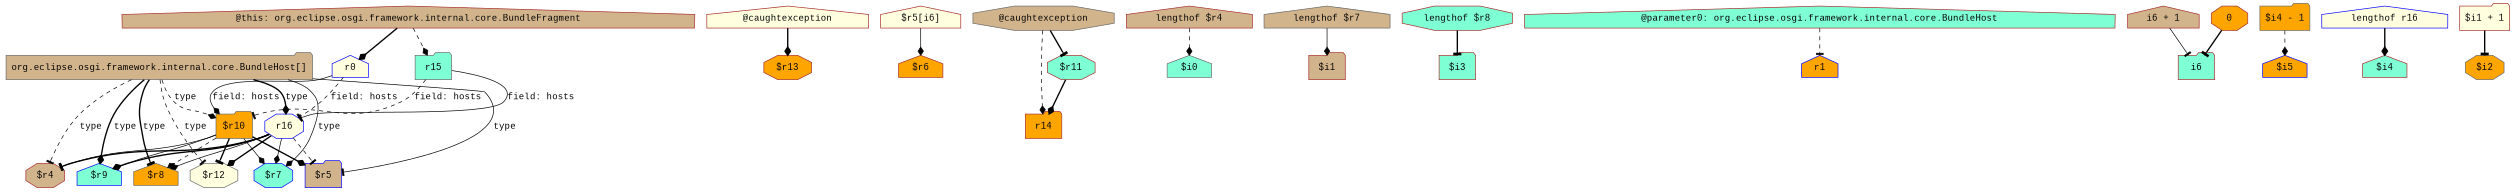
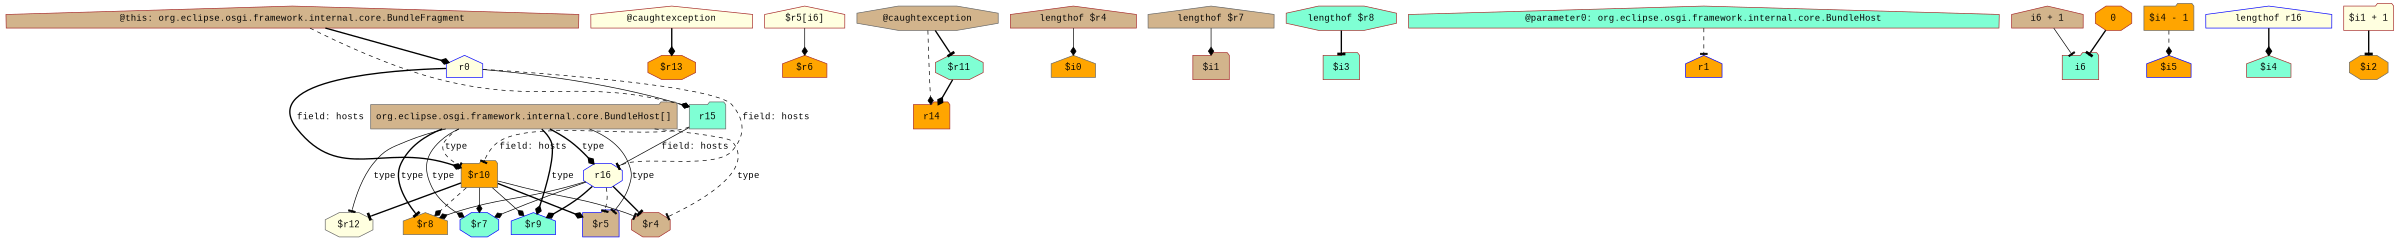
edge "lengthof $r4" -> "$i0": style dashed -> solid
node "$i0": fillcolor aquamarine -> orange
edge "r0" -> "$r10": style solid -> bold
edge "r0" -> "r15": added
edge "org.eclipse.osgi.framework.internal.core.BundleHost[]" -> "$r10": arrowhead diamond -> tee
edge "org.eclipse.osgi.framework.internal.core.BundleHost[]" -> "$r12": style dashed -> solid
edge "r16" -> "$r12": removed
